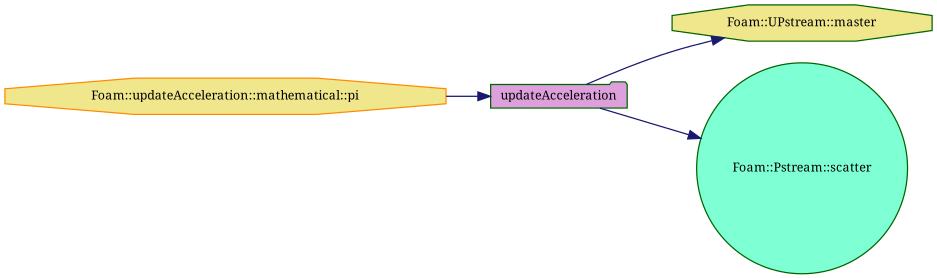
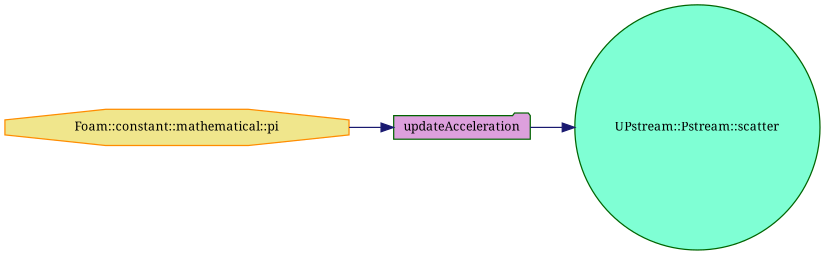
node "Foam::UPstream::master": removed
node "Foam::updateAcceleration::mathematical::pi": label "Foam::updateAcceleration::mathematical::pi" -> "Foam::constant::mathematical::pi"
node "Foam::Pstream::scatter": label "Foam::Pstream::scatter" -> "UPstream::Pstream::scatter"
